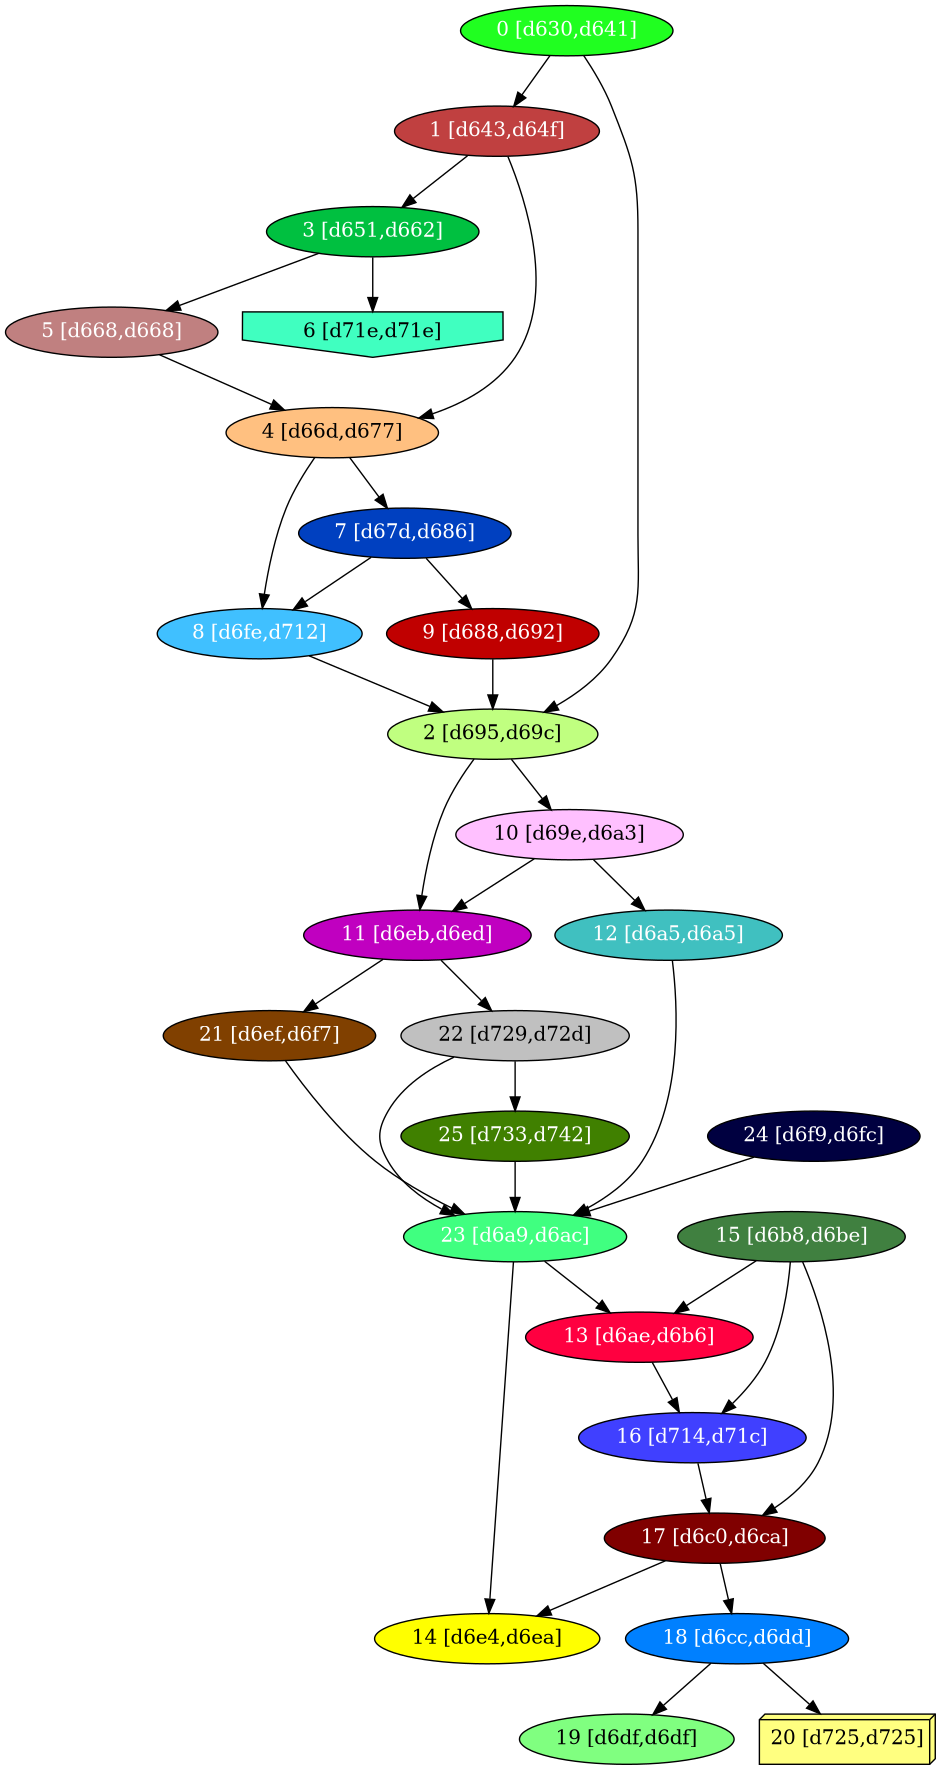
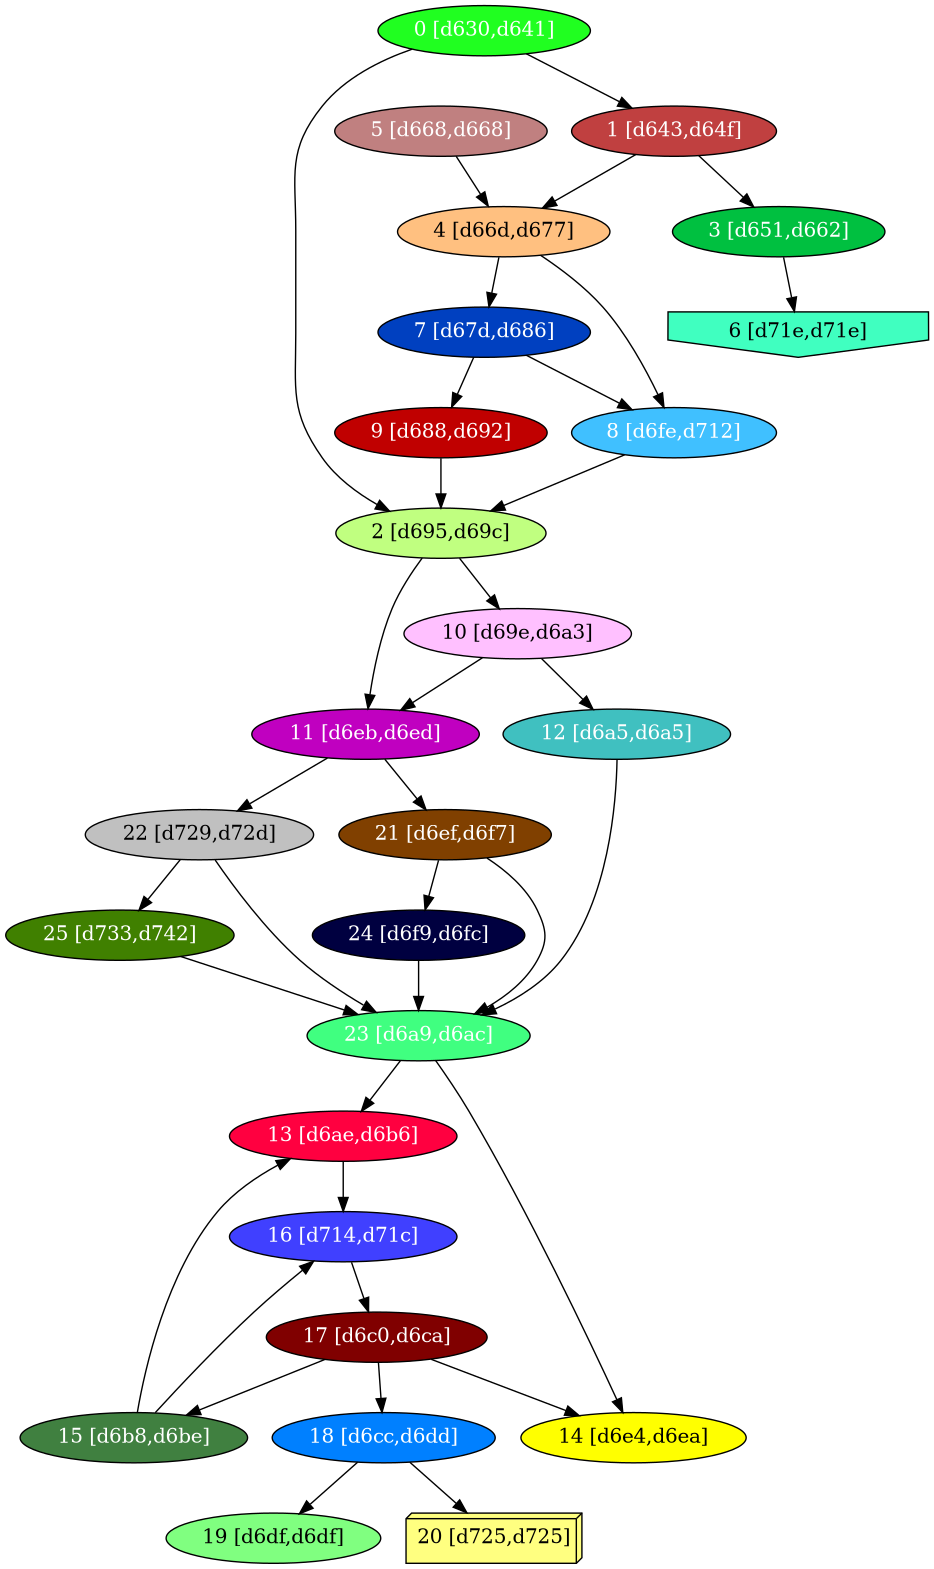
edge "3 [d651,d662]" -> "5 [d668,d668]": removed
edge "21 [d6ef,d6f7]" -> "24 [d6f9,d6fc]": added
edge "15 [d6b8,d6be]" -> "17 [d6c0,d6ca]": reversed
